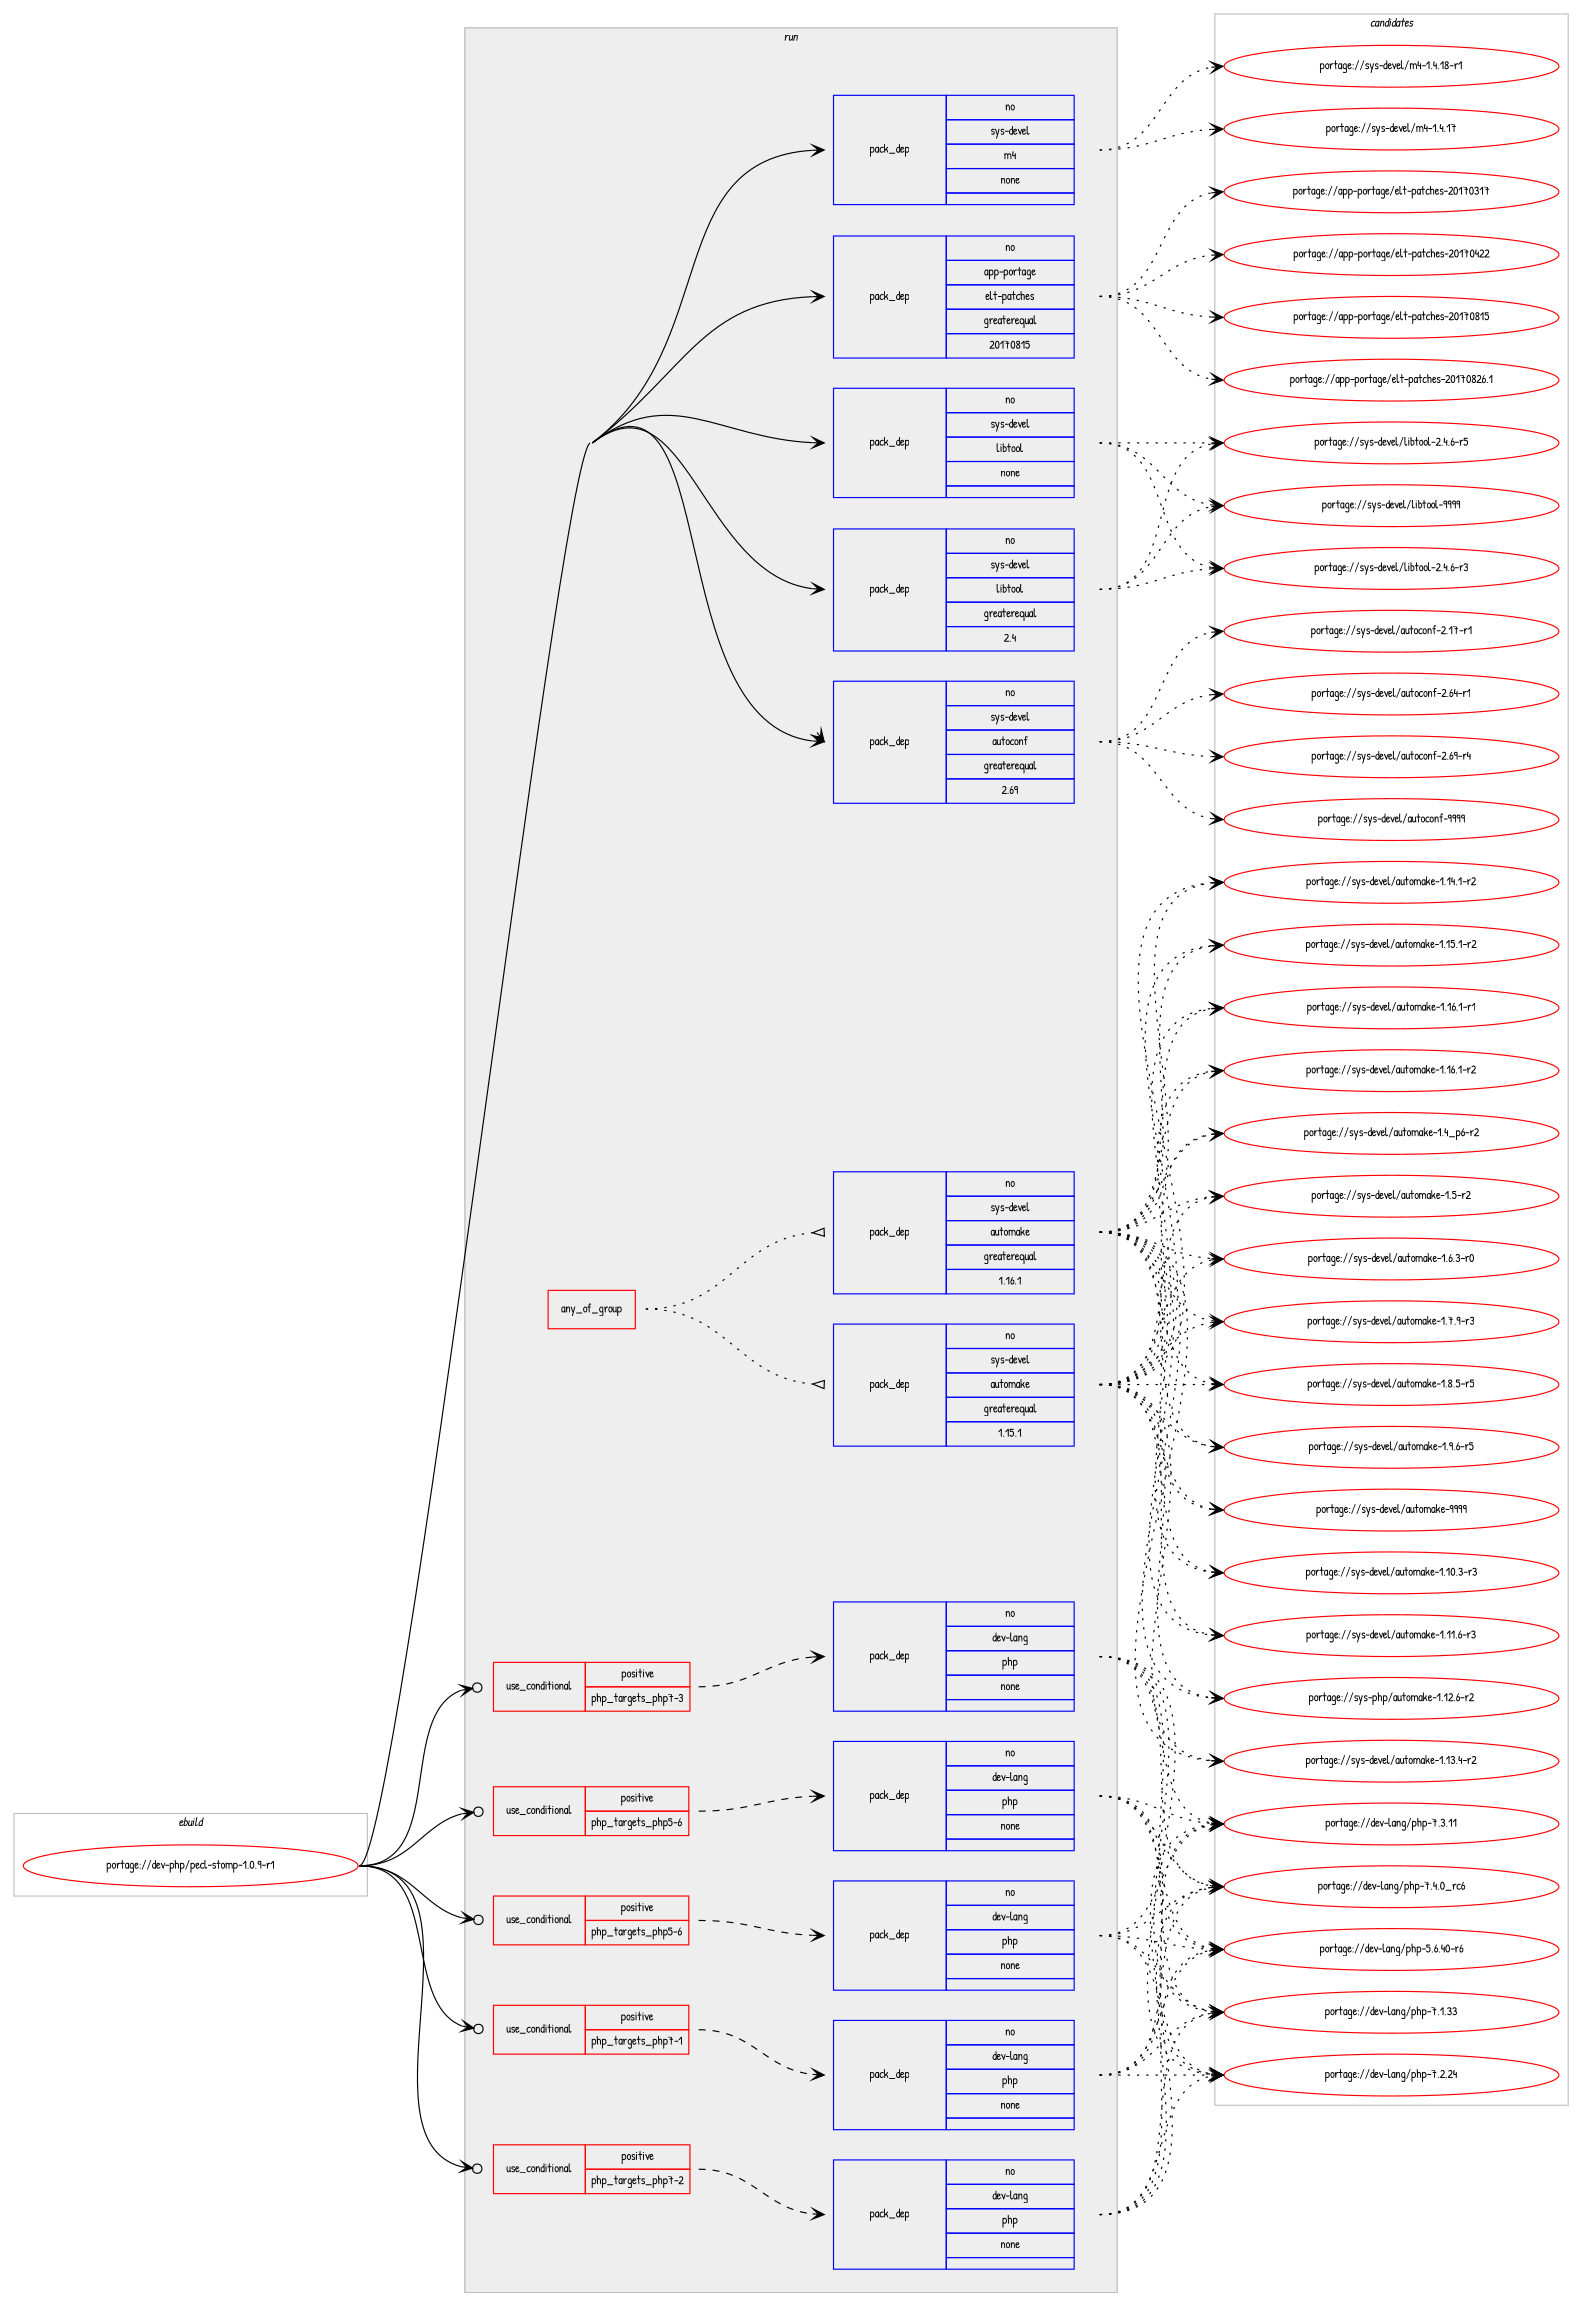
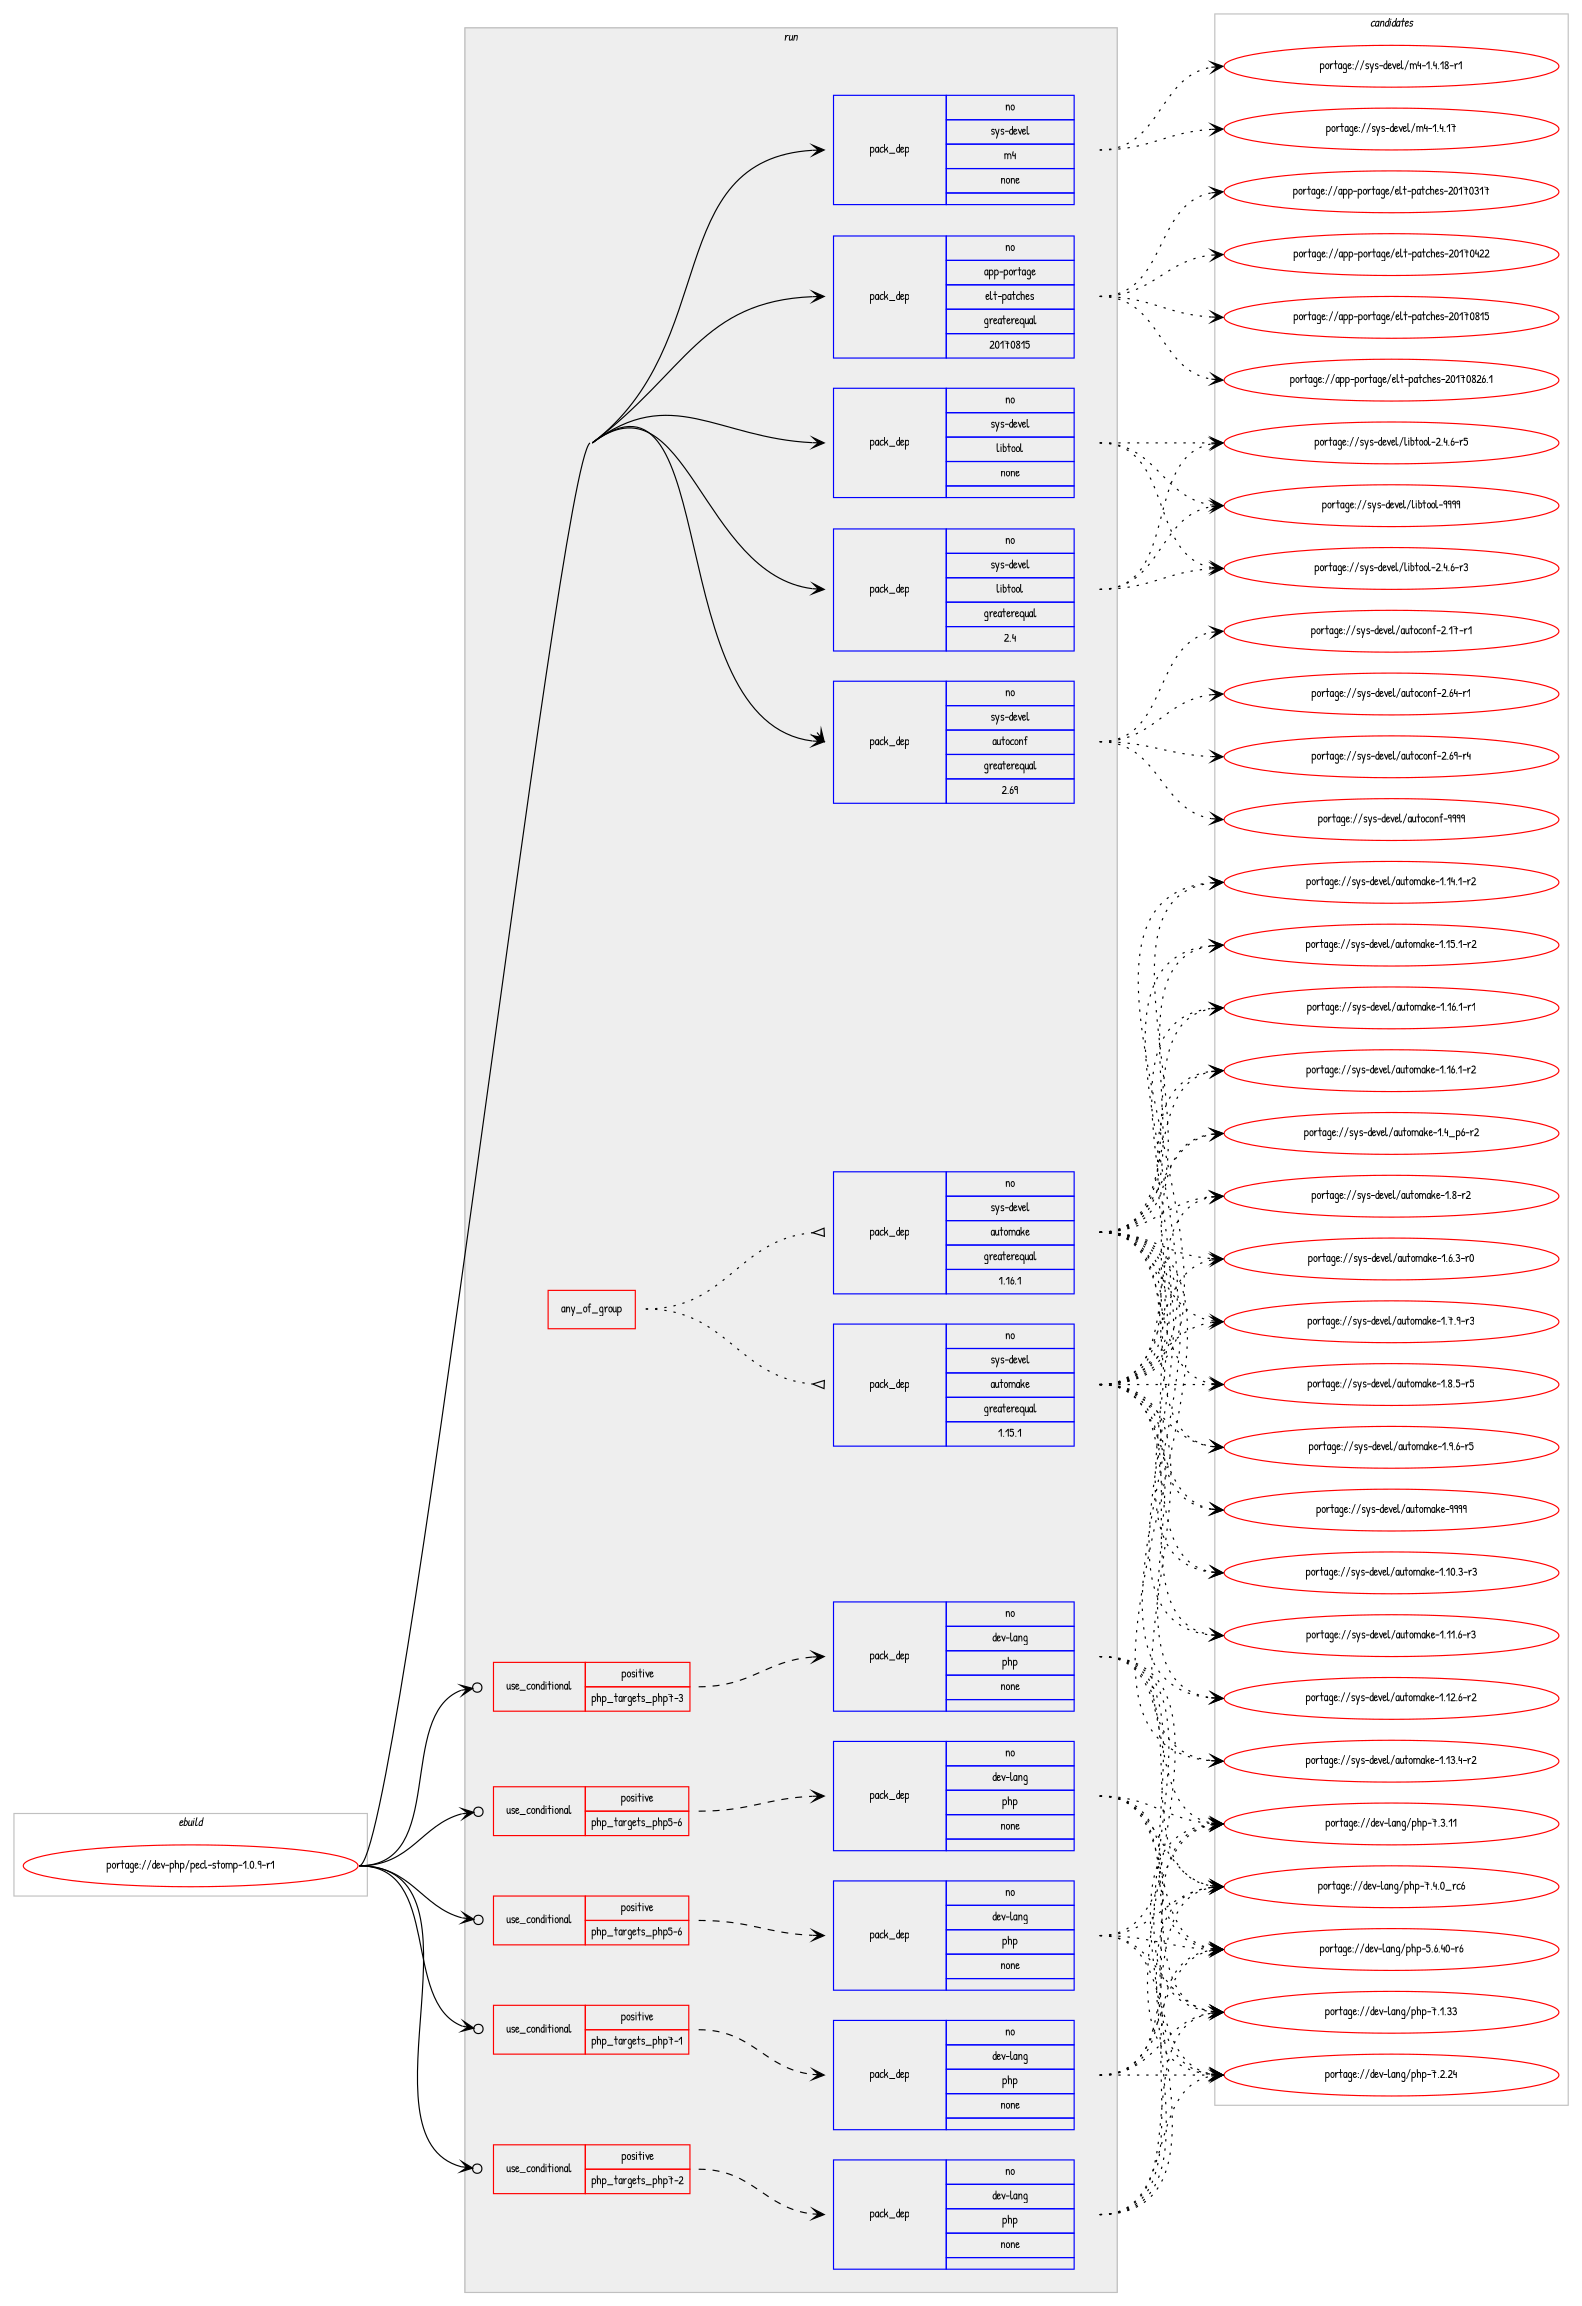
node "portage://sys-devel/automake-1.5-r2": label "portage://sys-devel/automake-1.5-r2" -> "portage://sys-devel/automake-1.8-r2"
node "portage://sys-php/automake-1.12.6-r2": label "portage://sys-php/automake-1.12.6-r2" -> "portage://sys-devel/automake-1.12.6-r2"
